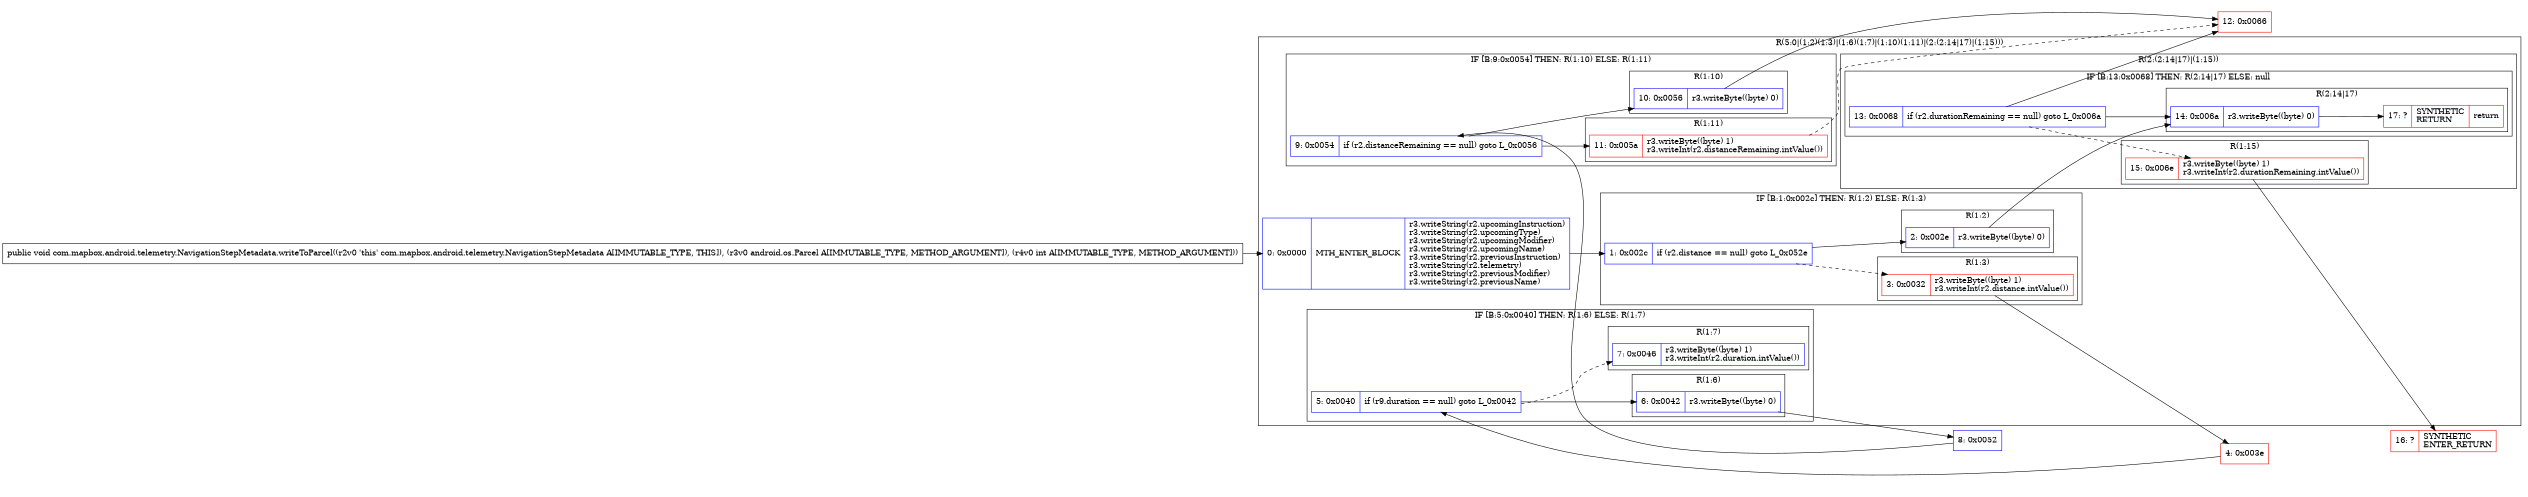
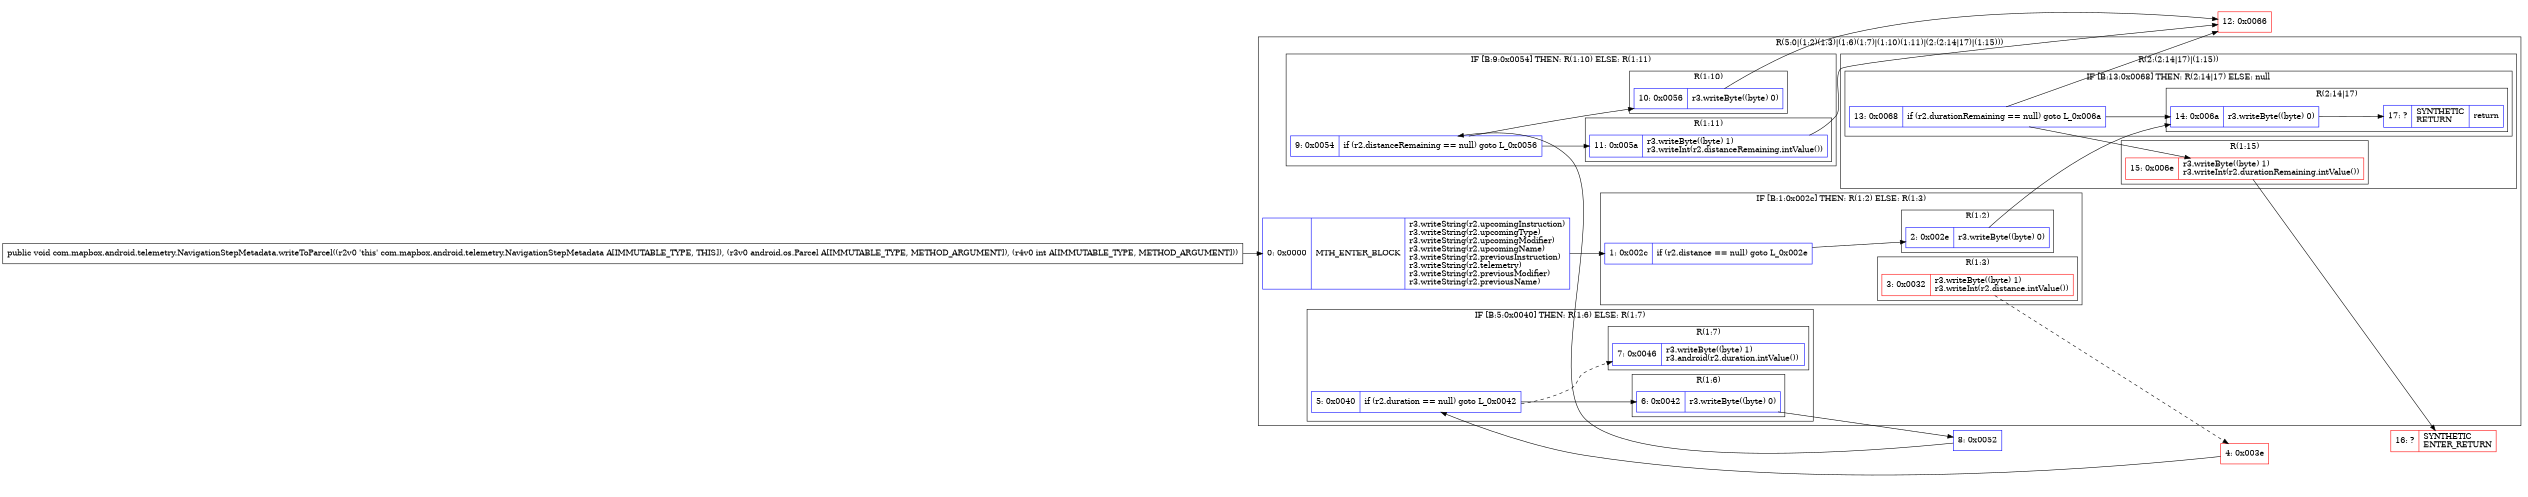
edge "11: 0x005a" -> "12: 0x0066": style dashed -> solid
node "17: ?": color red -> blue
edge "13: 0x0068" -> "15: 0x006e": style dashed -> solid
node "11: 0x005a": color red -> blue
node "1: 0x002c": text "if (r2.distance == null) goto L_0x052e" -> "if (r2.distance == null) goto L_0x002e"
edge "1: 0x002c" -> "3: 0x0032": removed
node "7: 0x0046": text "r3.writeInt(r2.duration.intValue())" -> "r3.android(r2.duration.intValue())"
edge "3: 0x0032" -> "4: 0x003e": style solid -> dashed
node "5: 0x0040": text "if (r9.duration == null) goto L_0x0042" -> "if (r2.duration == null) goto L_0x0042"
